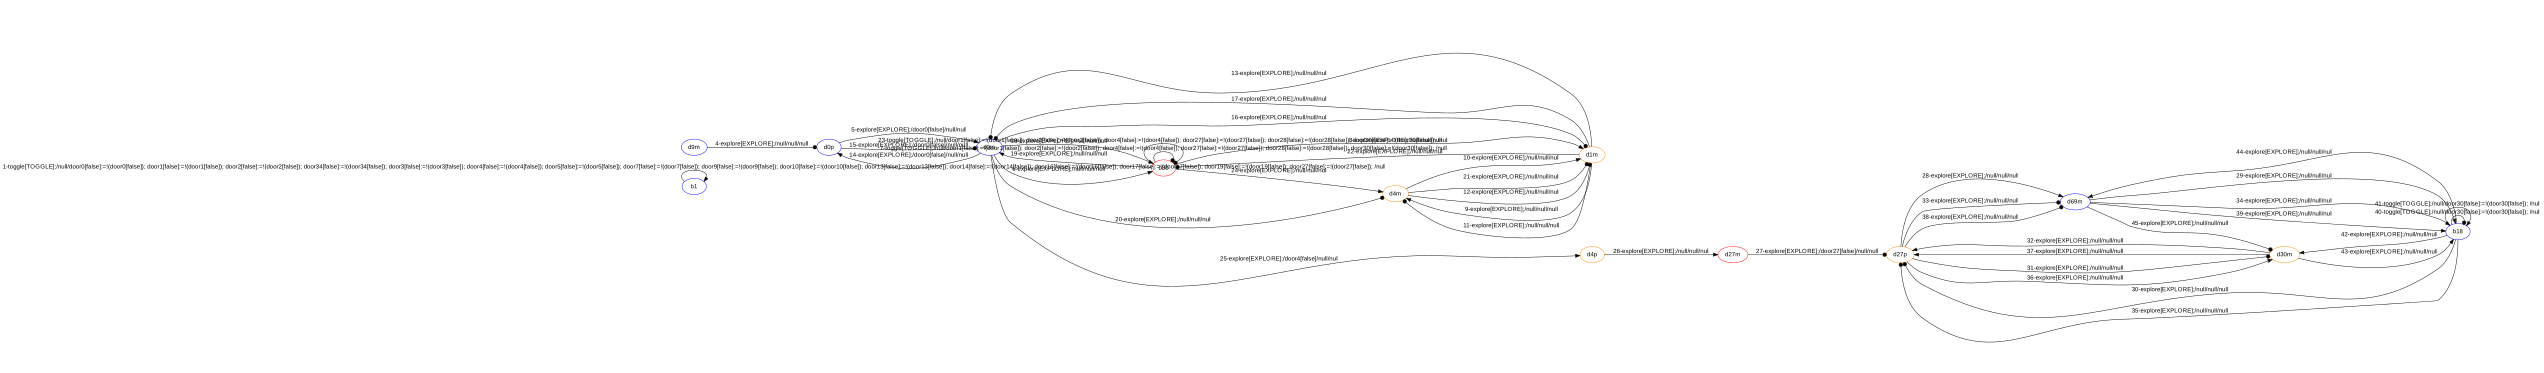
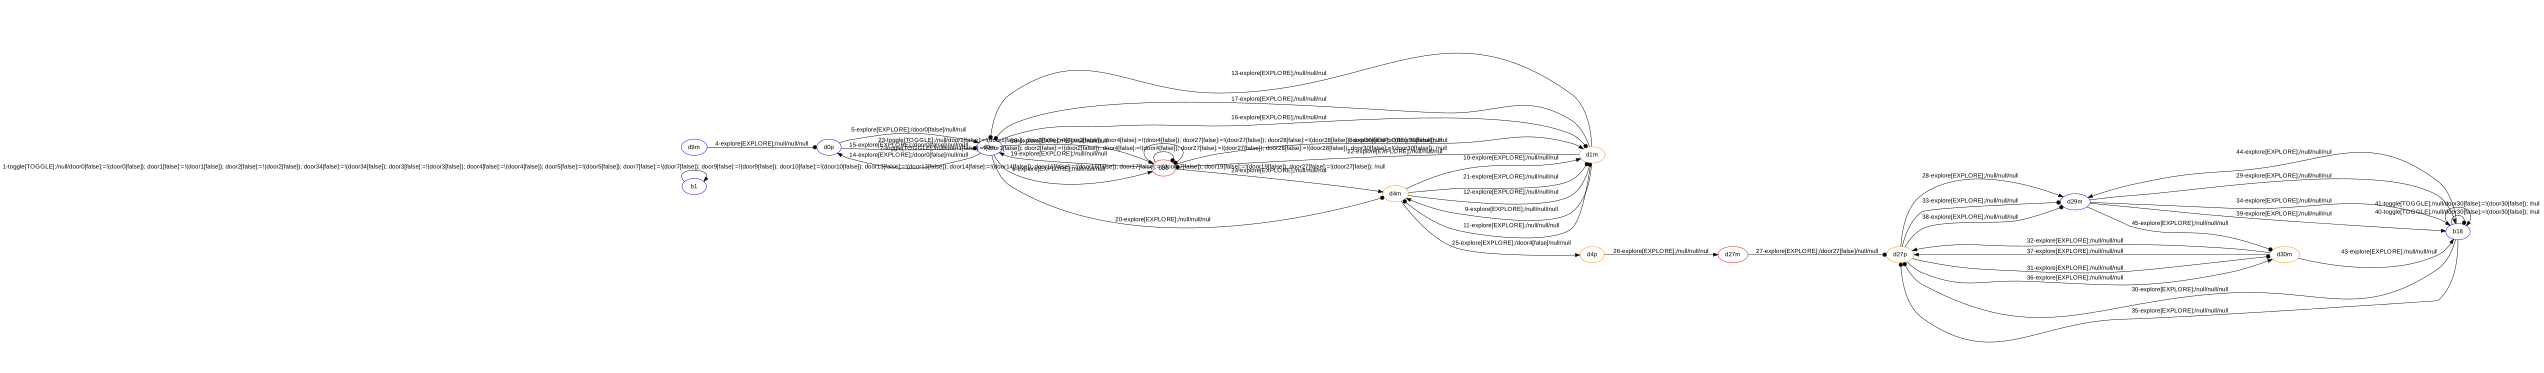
node "d69m": label "d69m" -> "d29m"
edge "b18" -> "d30m": removed, label "42-explore[EXPLORE];/null/null/null"
edge "d0m" -> "d4p": now "d4m" -> "d4p"
